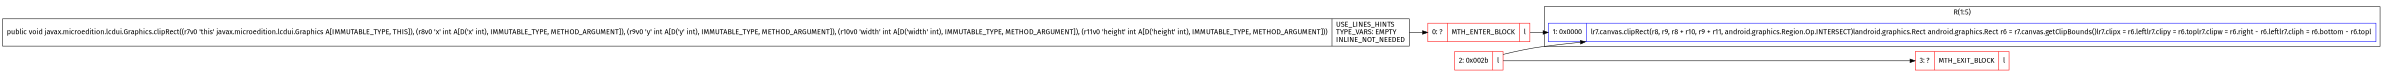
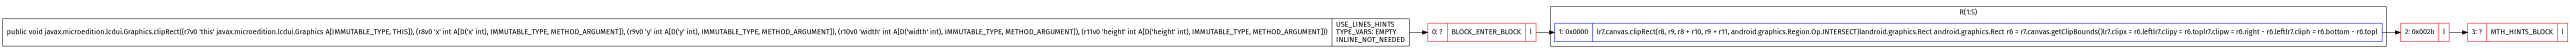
node "0: ?": text "MTH_ENTER_BLOCK" -> "BLOCK_ENTER_BLOCK"
edge "2: 0x002b" -> "1: 0x0000": reversed
node "3: ?": text "MTH_EXIT_BLOCK" -> "MTH_HINTS_BLOCK"
